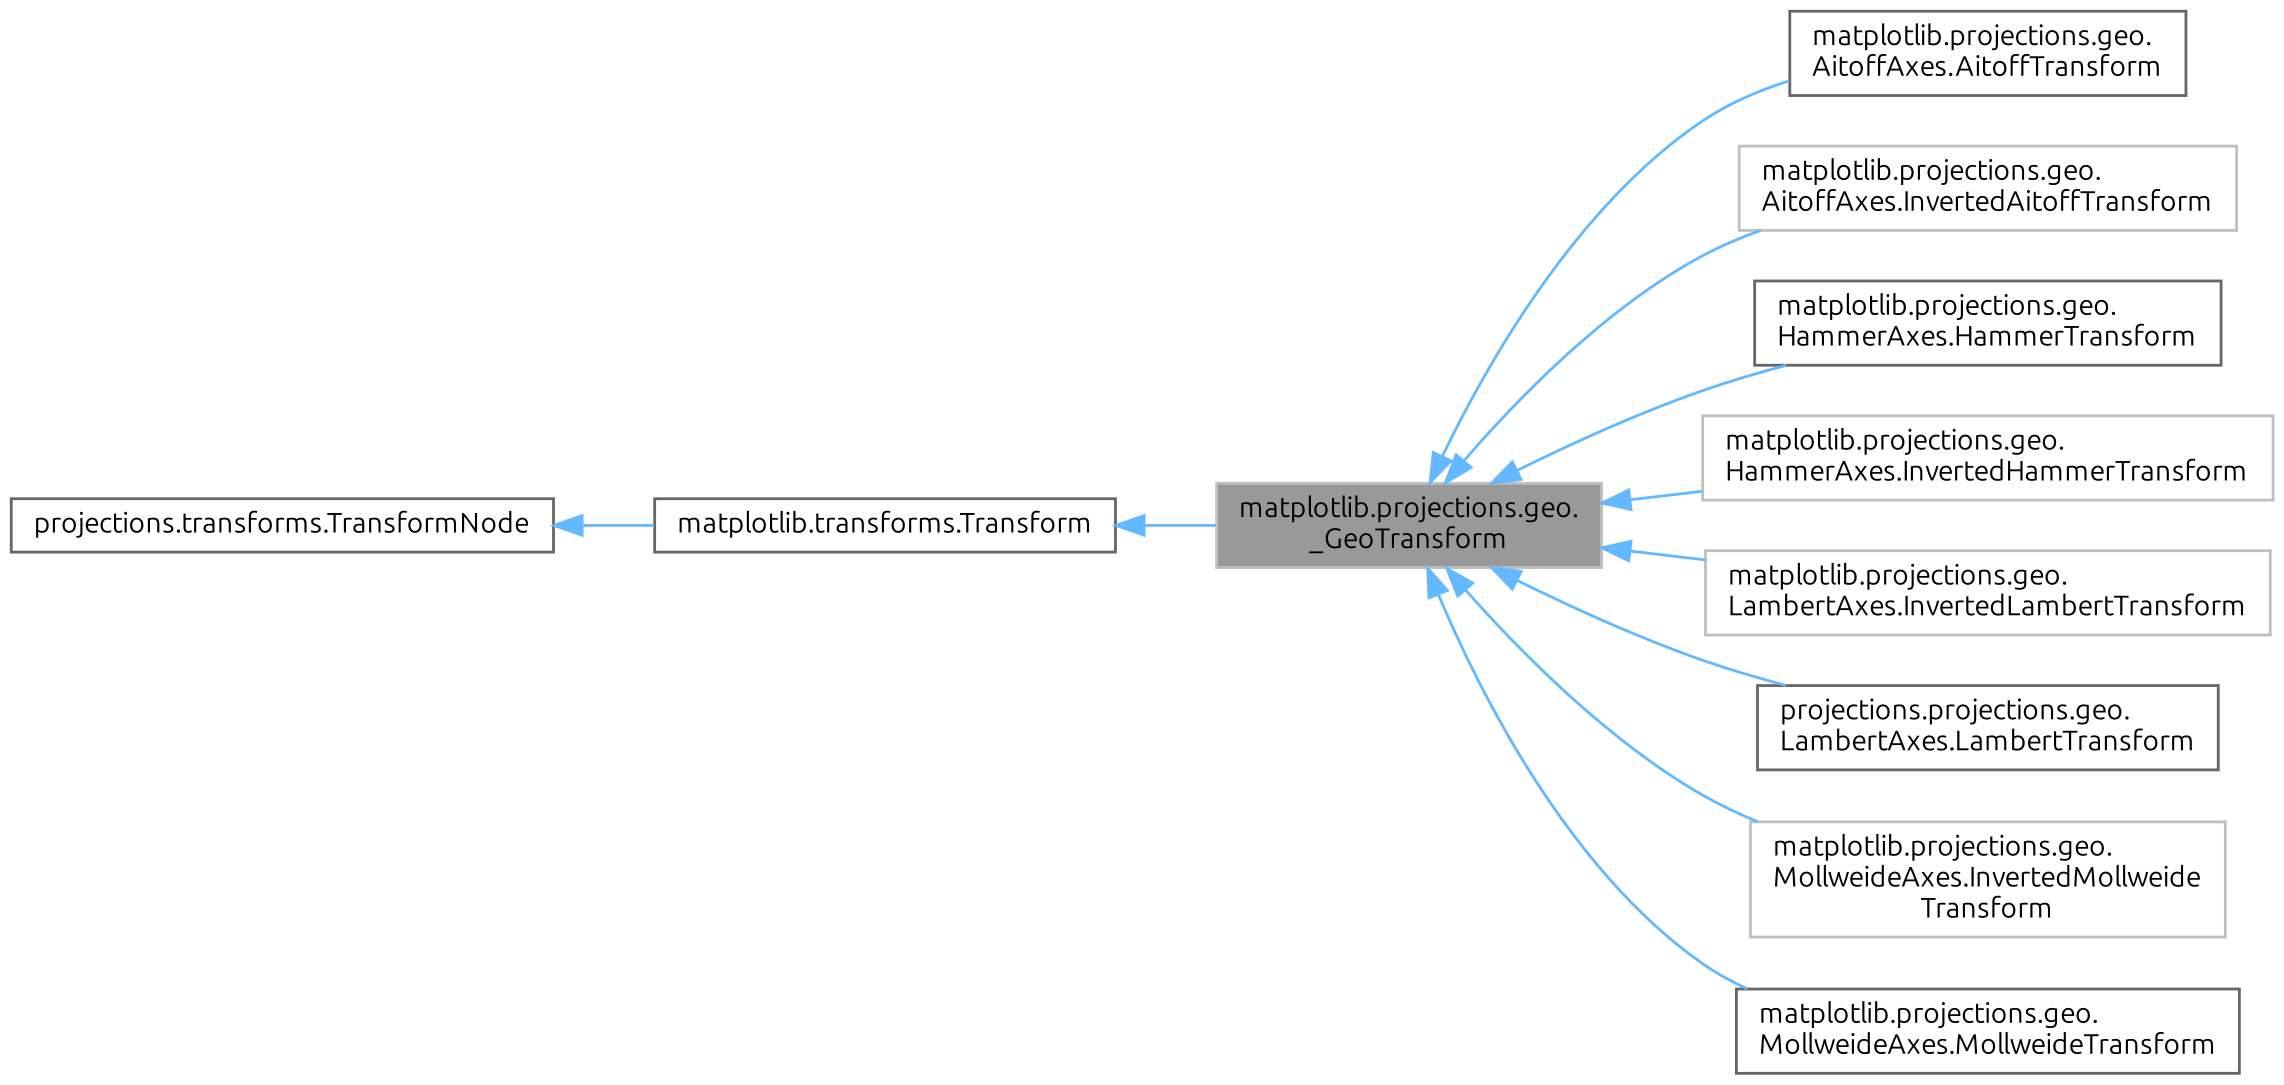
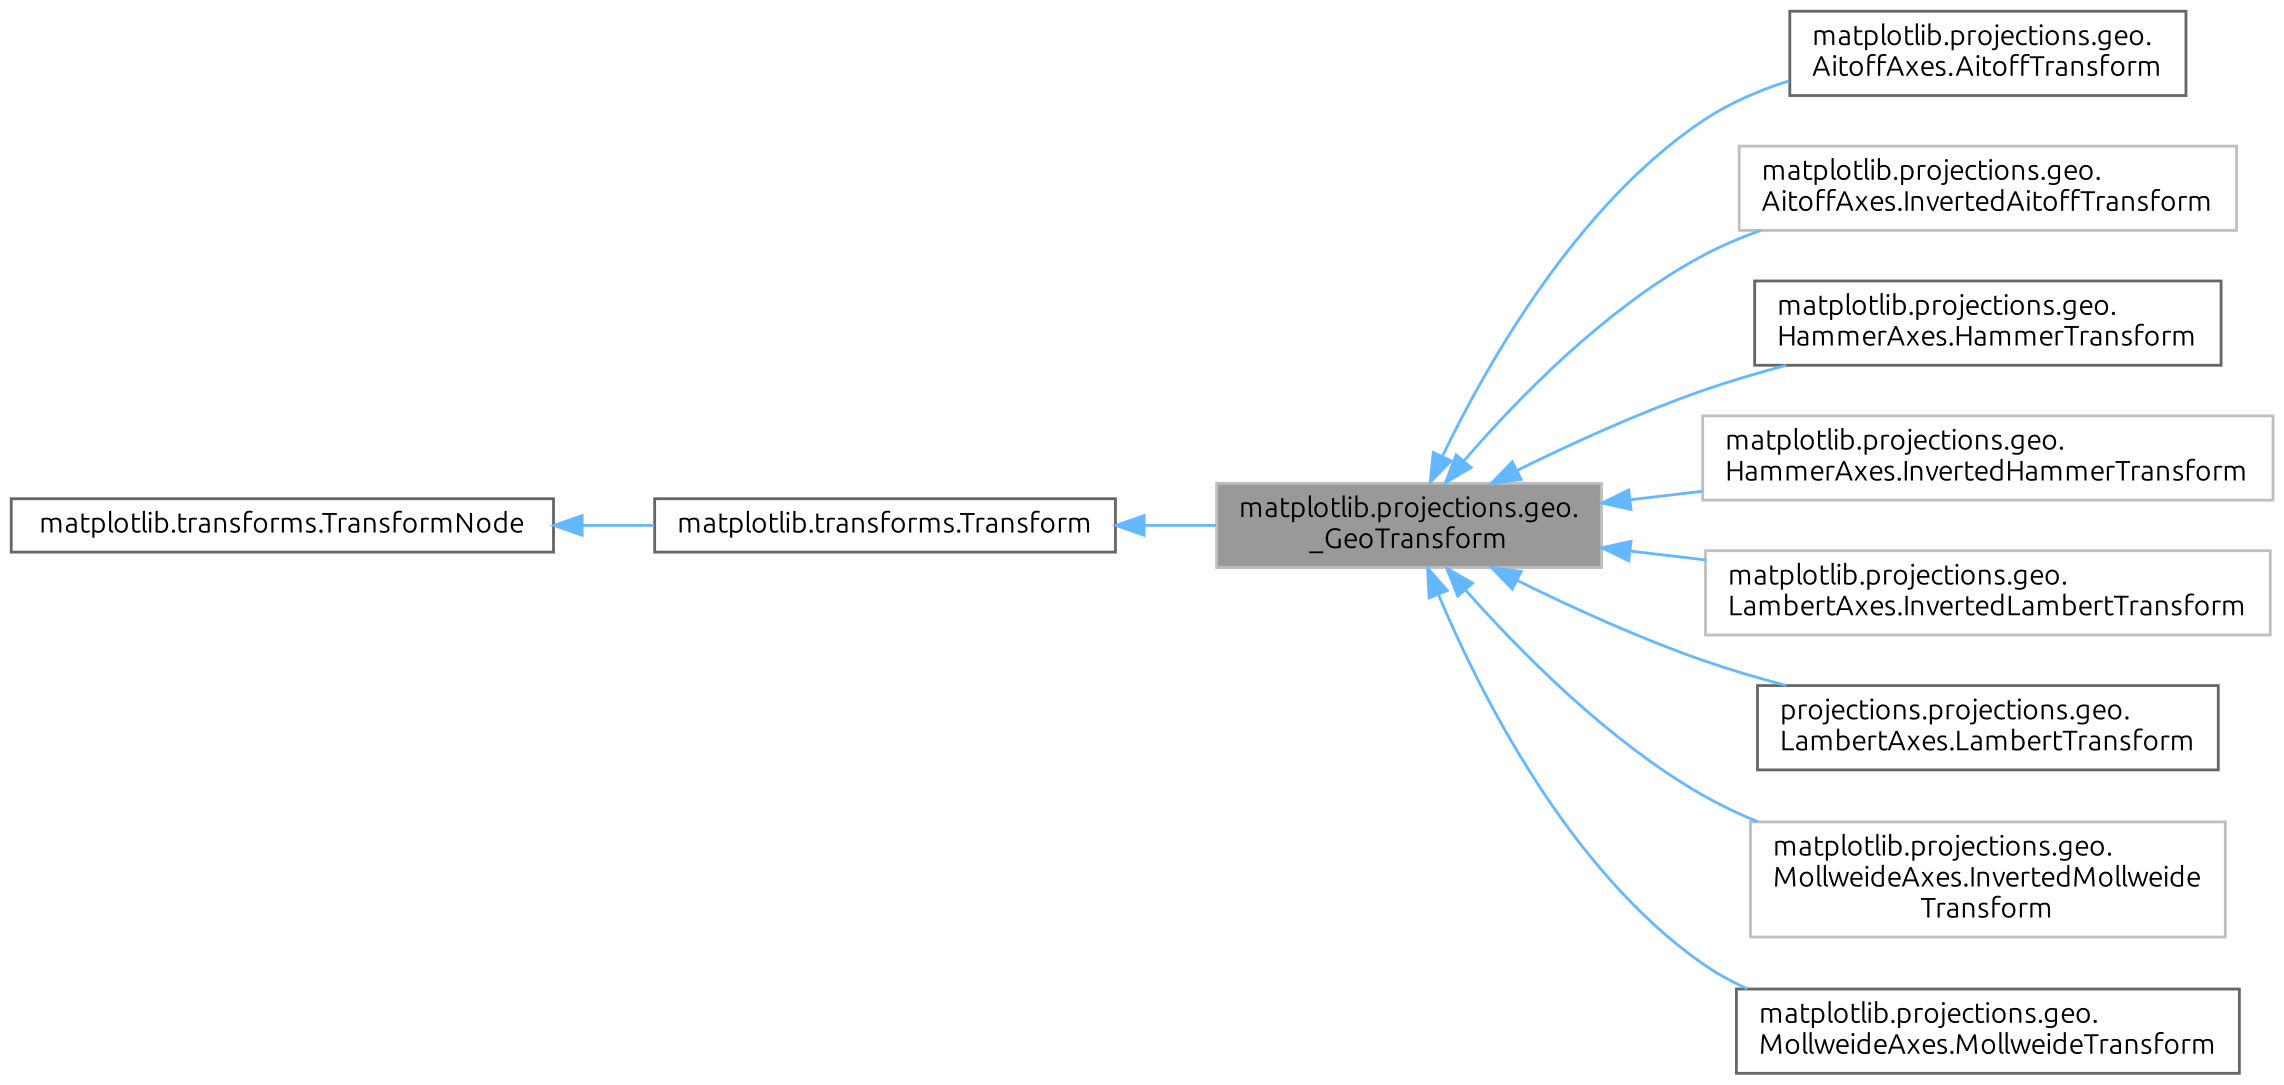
node "projections.transforms.TransformNode": label "projections.transforms.TransformNode" -> "matplotlib.transforms.TransformNode"
